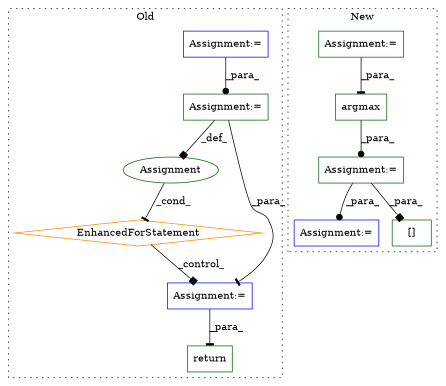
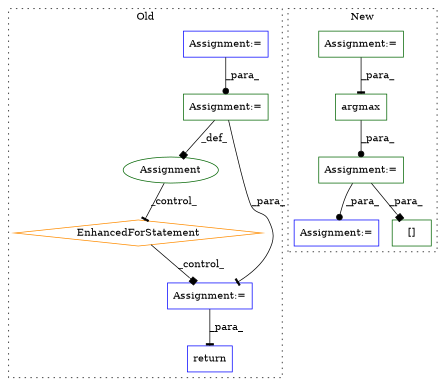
edge "Assignment" -> "EnhancedForStatement": label "_cond_" -> "_control_"
node "return": color darkgreen -> blue
